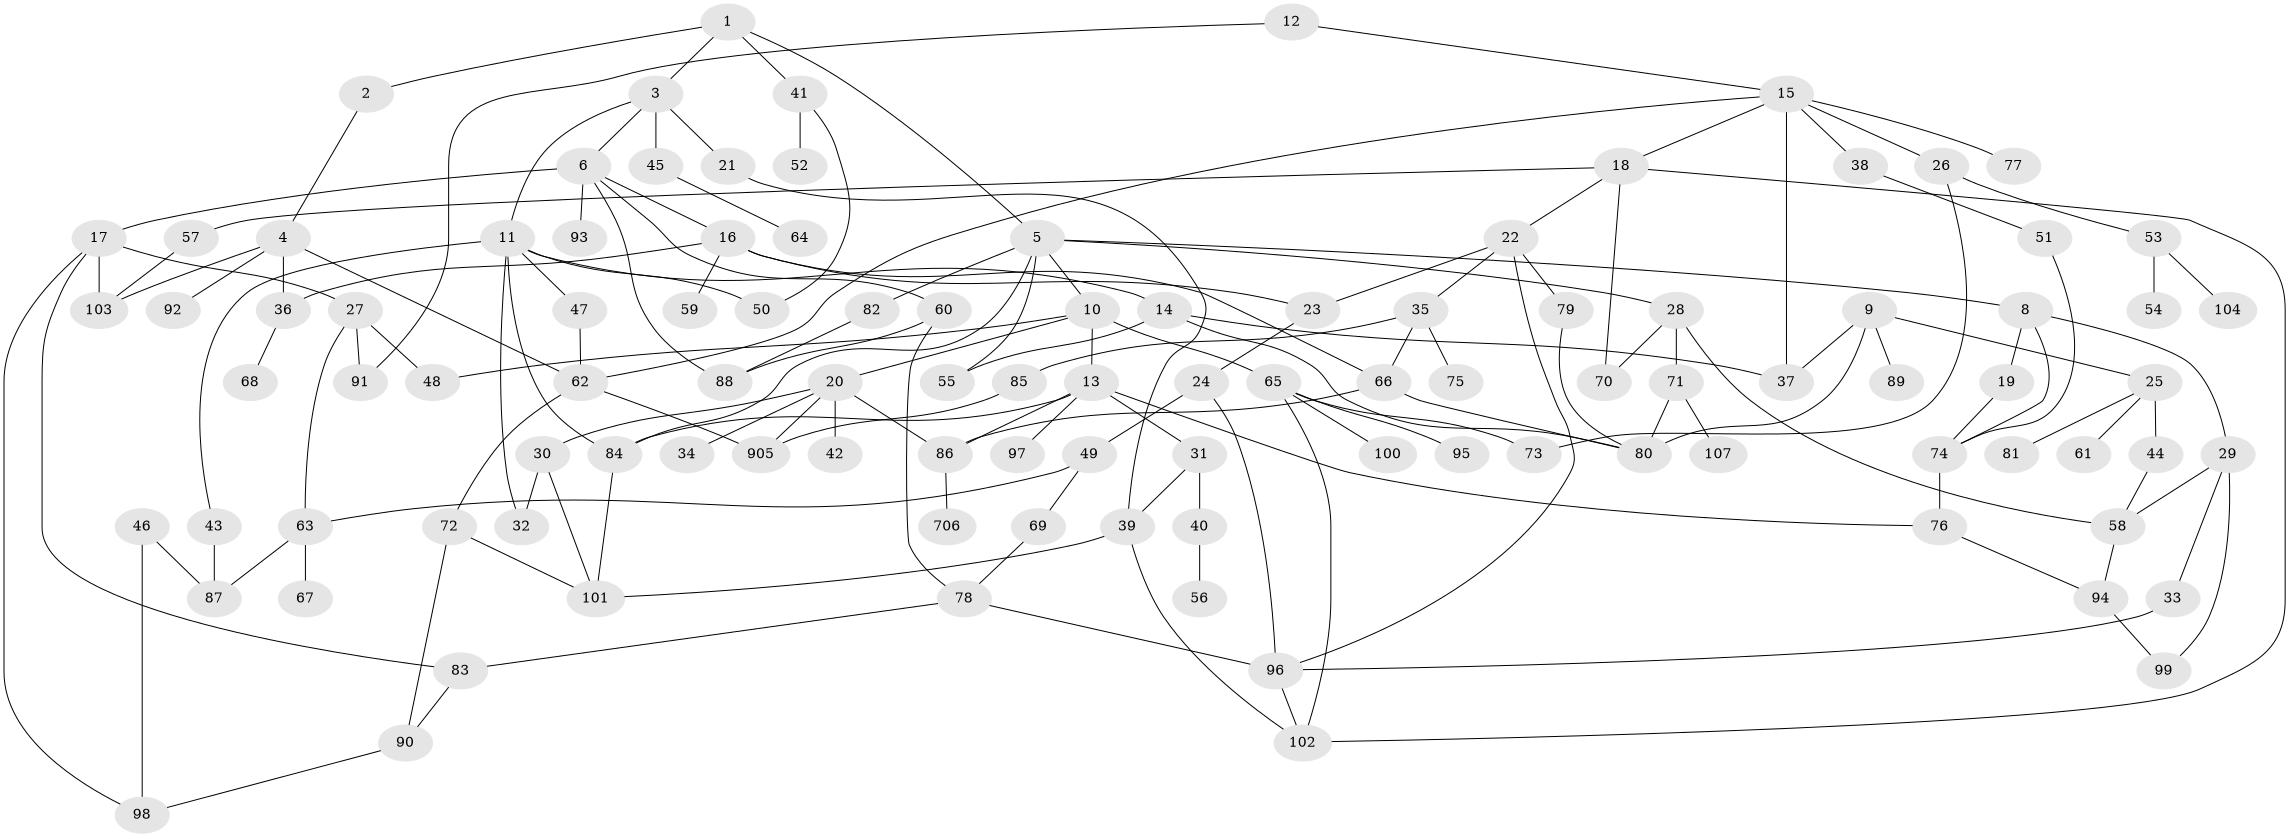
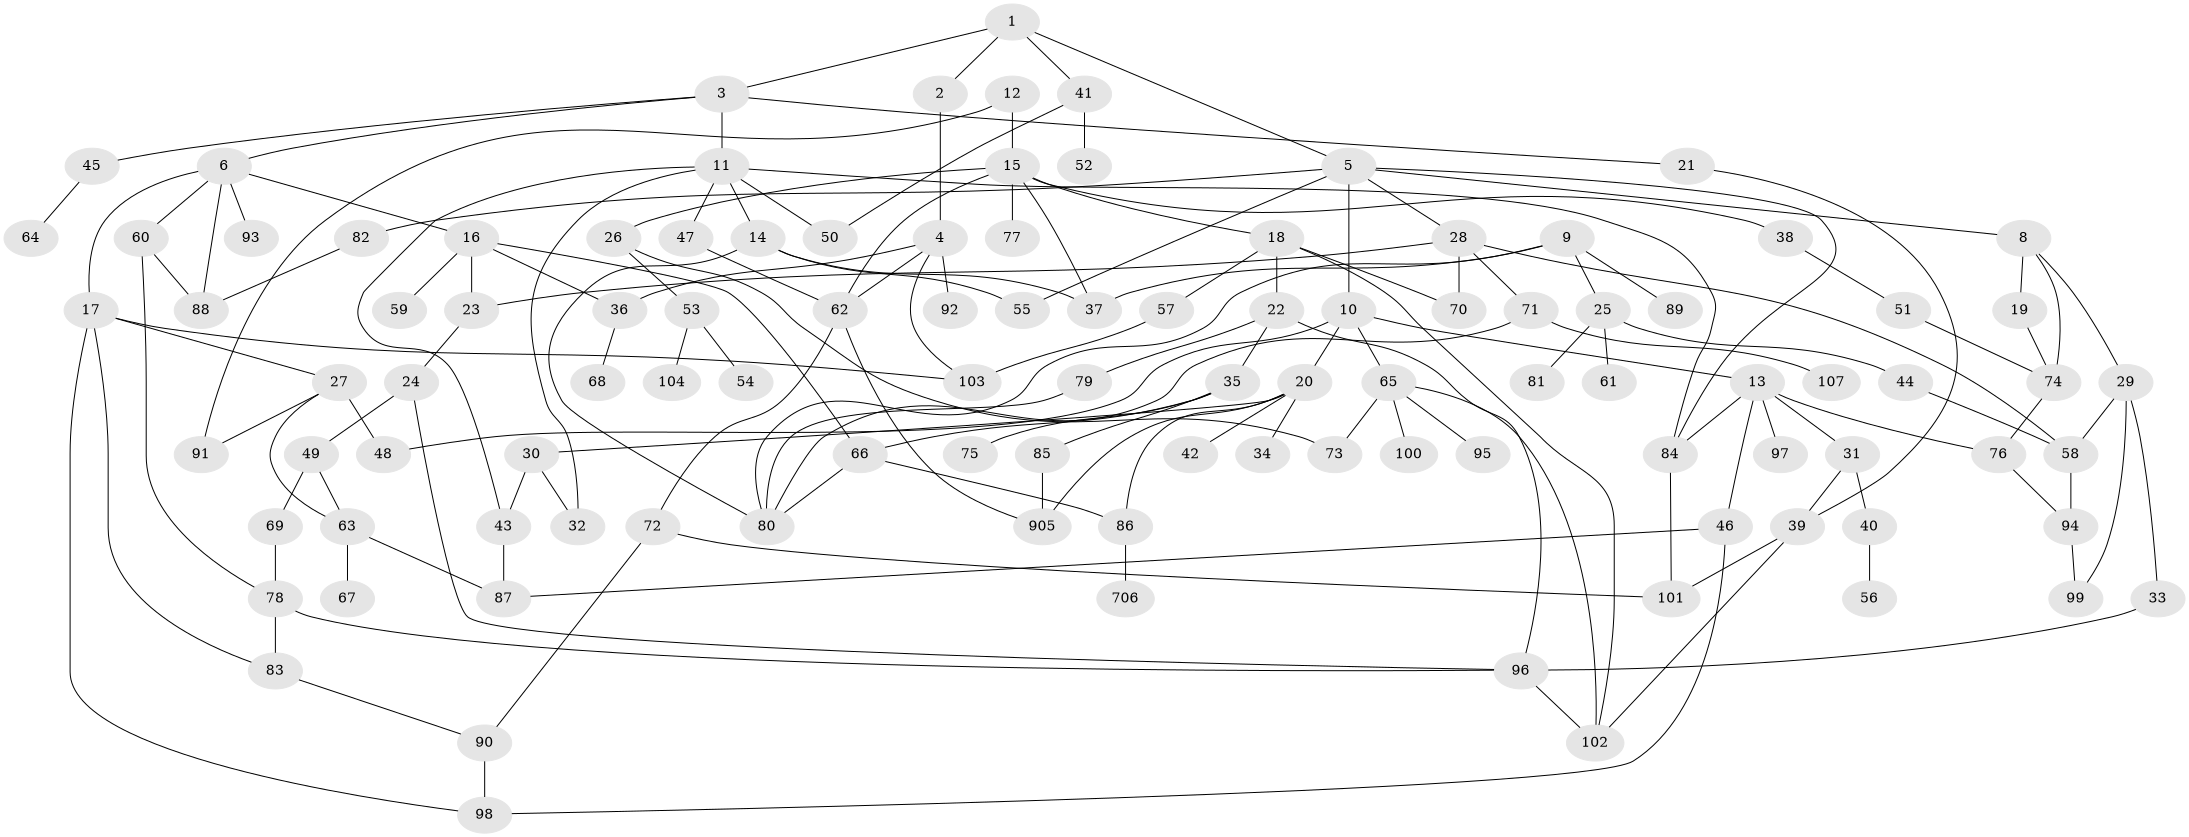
edge "22" -- "23": now "28" -- "23"
edge "13" -- "86": now "13" -- "46"
edge "30" -- "101": now "30" -- "43"
